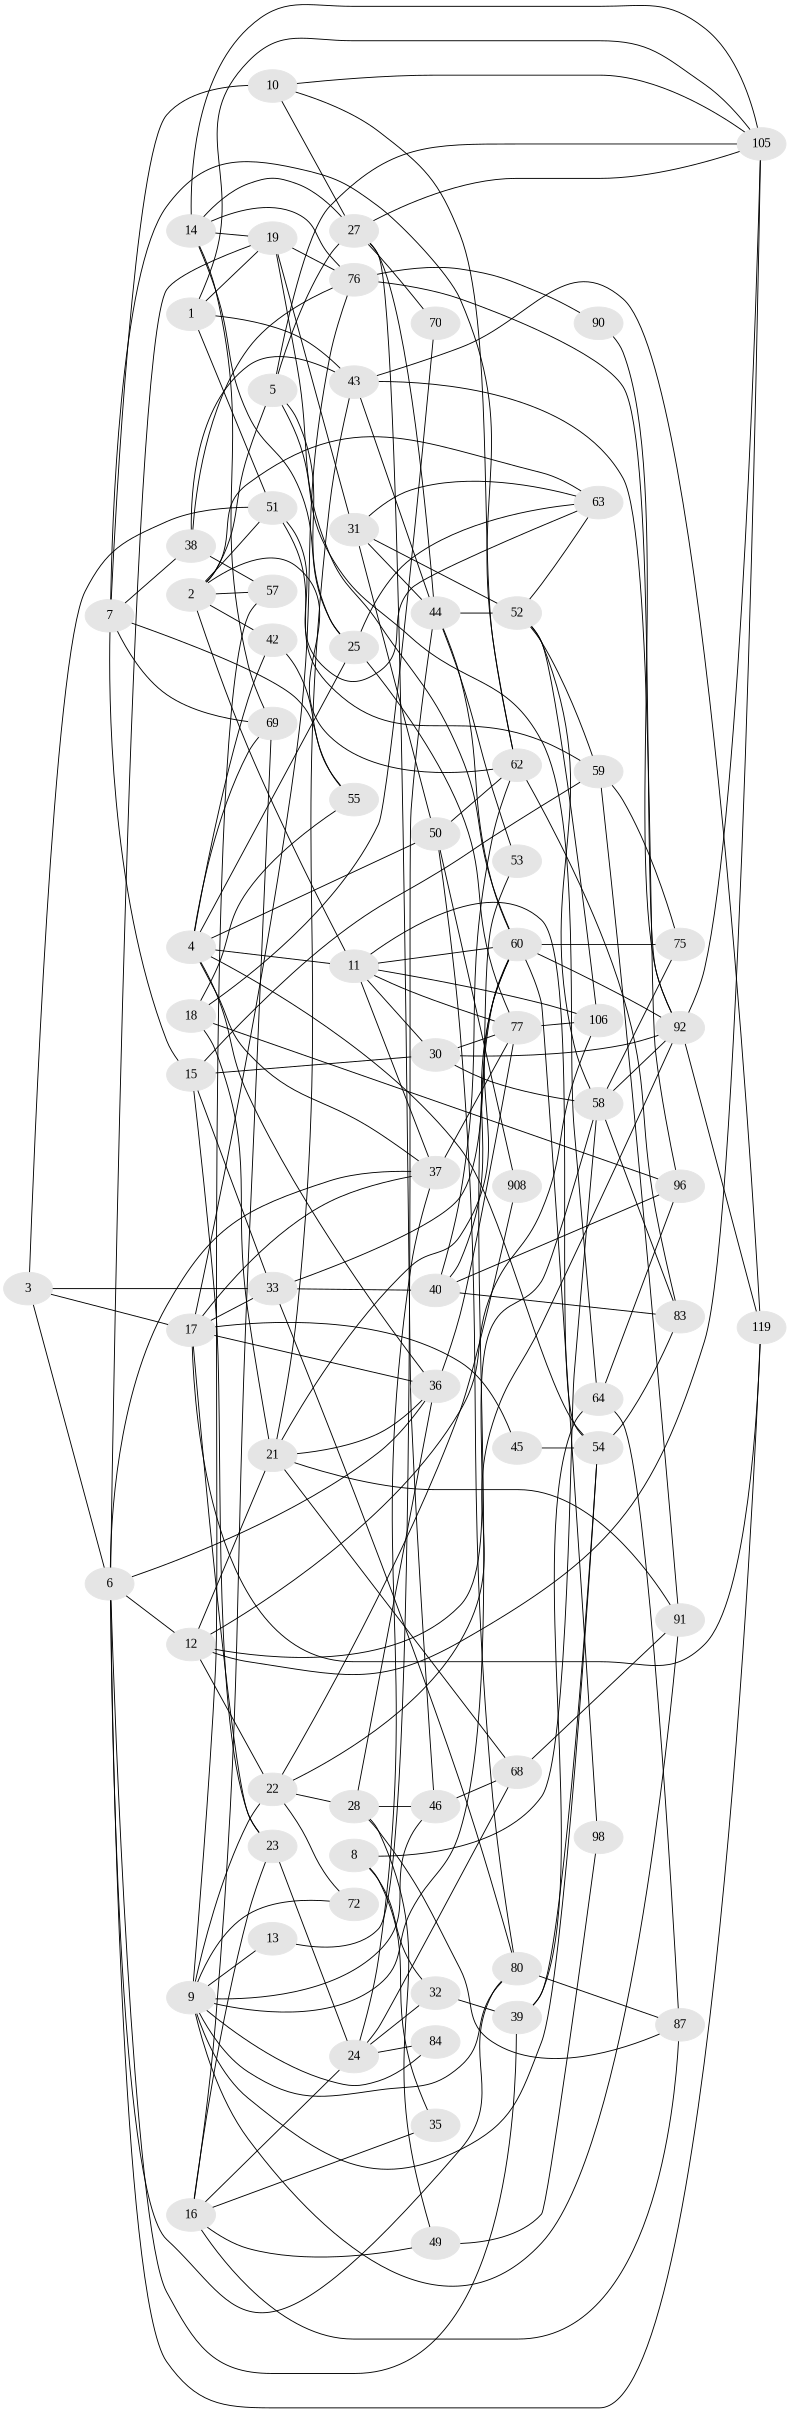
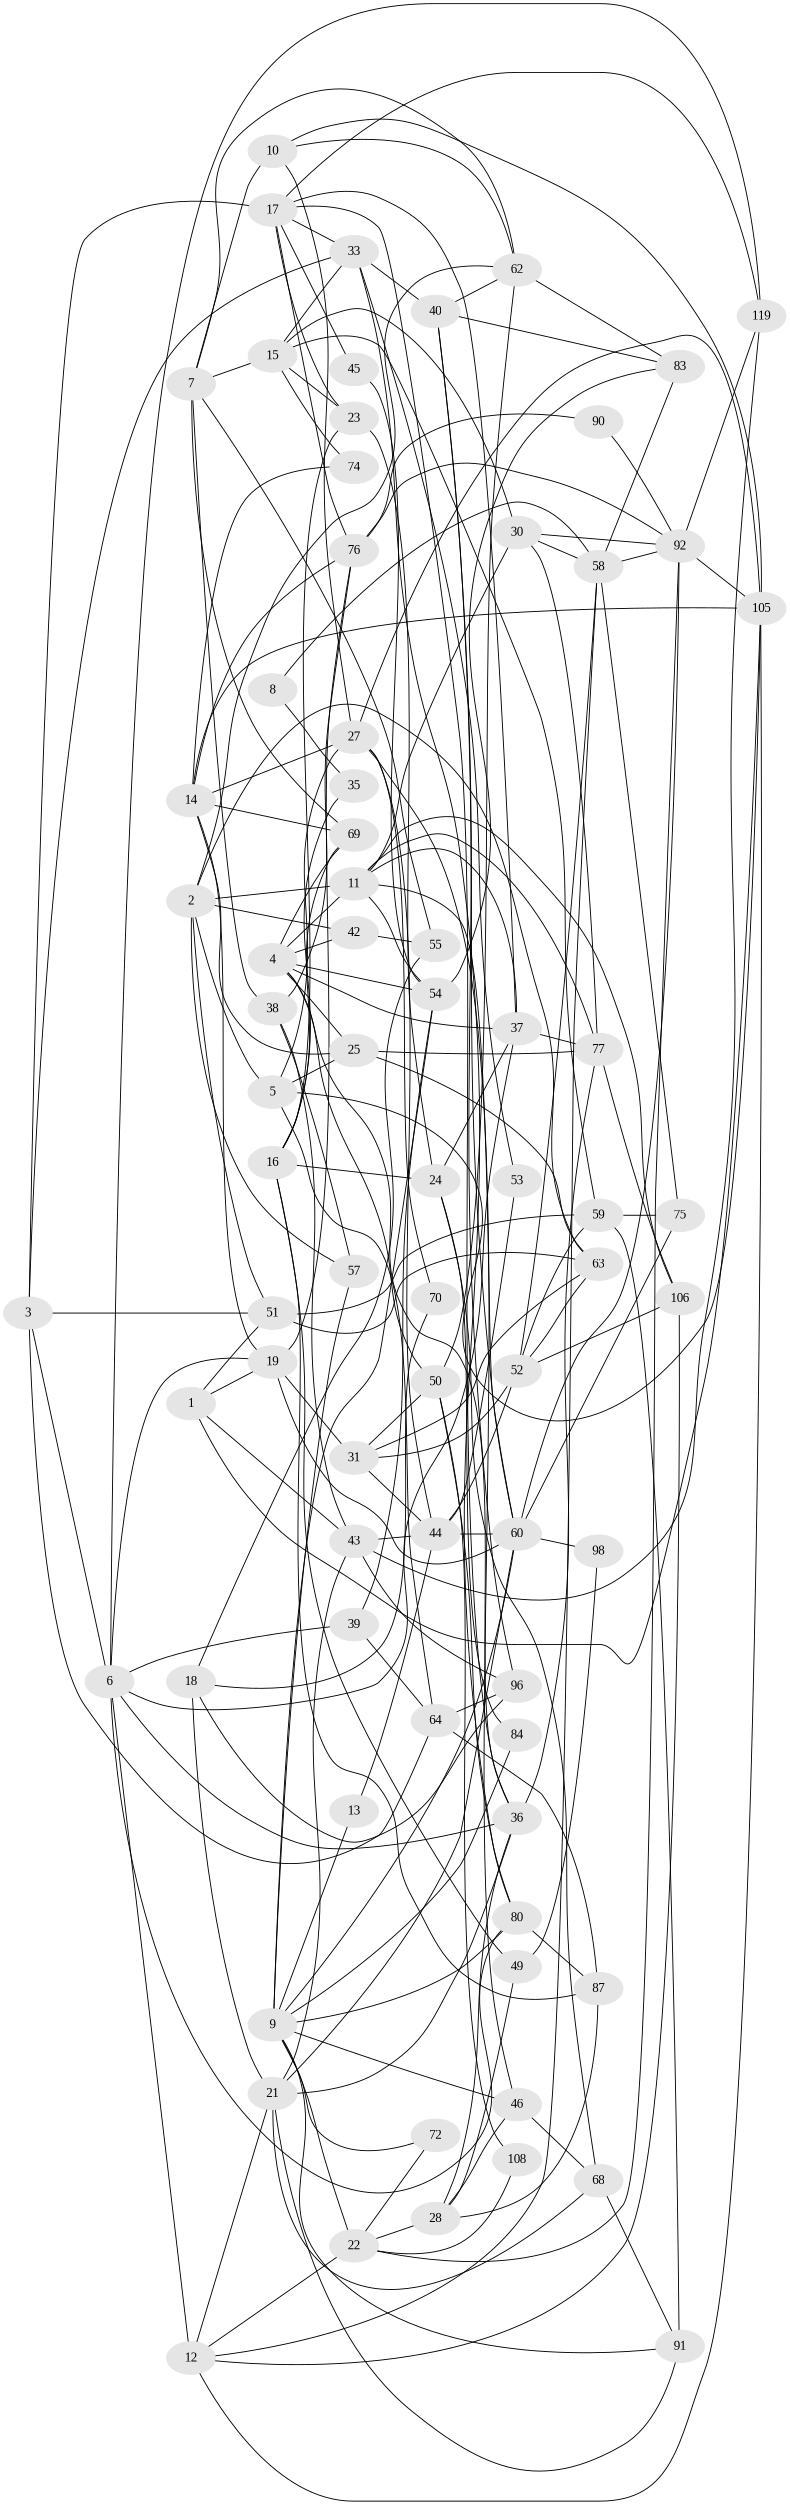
node "74": added
node "908": label "908" -> "108"
edge "3" -- "64": added
node "32": removed
